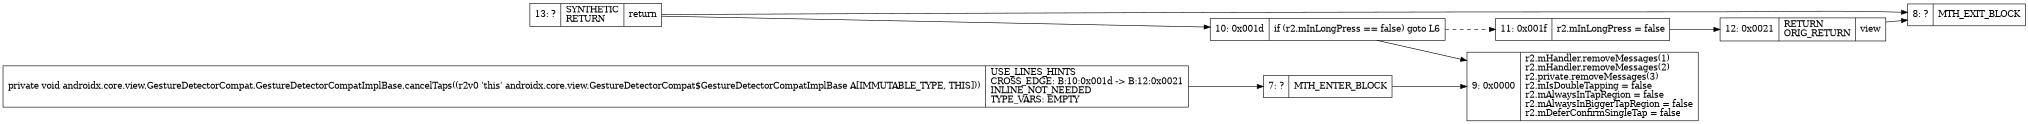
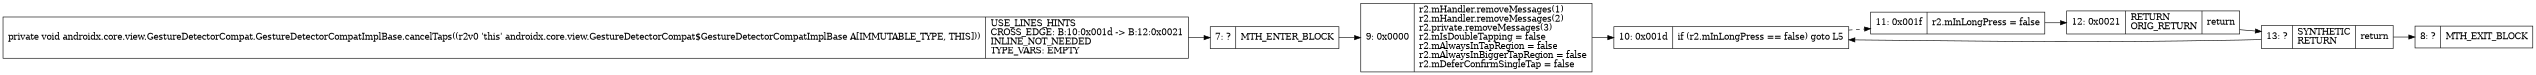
edge "12: 0x0021" -> "8: ?": now "12: 0x0021" -> "13: ?"
node "10: 0x001d": text "if (r2.mInLongPress == false) goto L6" -> "if (r2.mInLongPress == false) goto L5"
node "12: 0x0021": text "view" -> "return"
edge "10: 0x001d" -> "9: 0x0000": reversed
